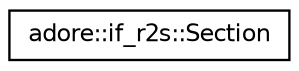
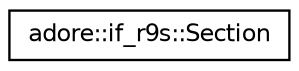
node "adore::if_r2s::Section": label "adore::if_r2s::Section" -> "adore::if_r9s::Section"
